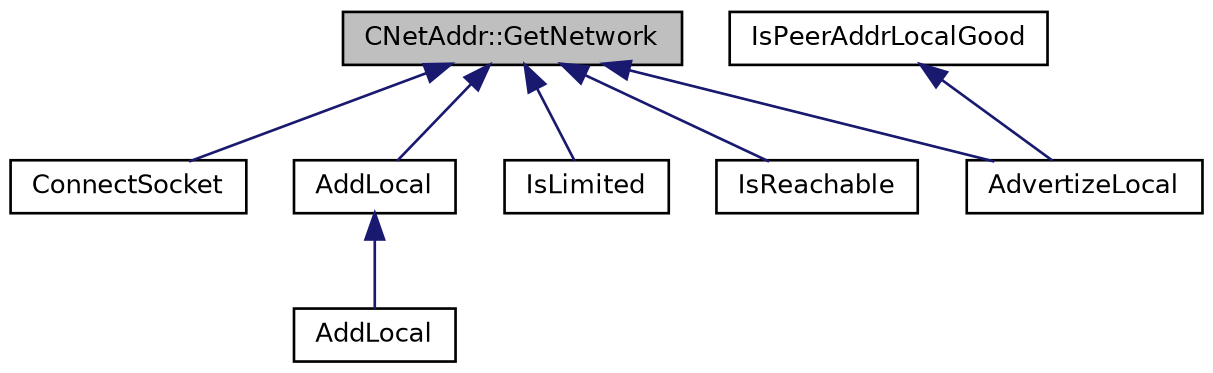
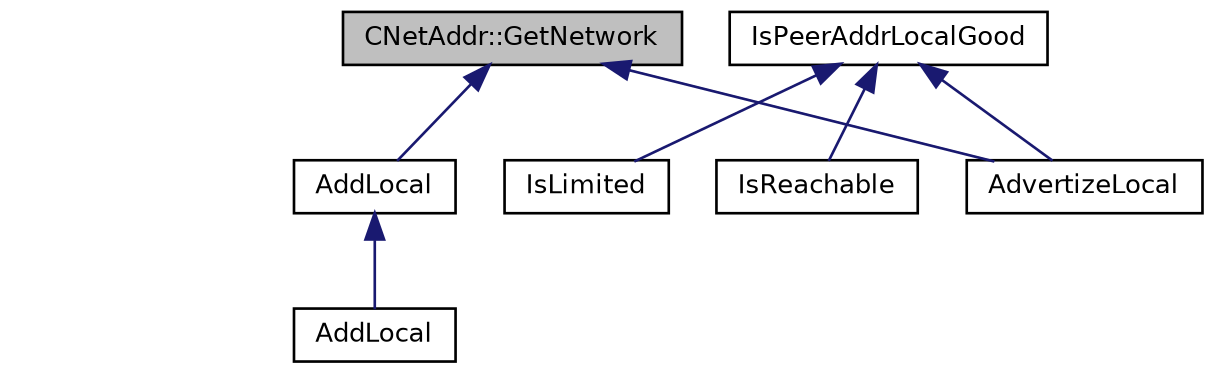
edge "IsReachable" -> "CNetAddr::GetNetwork": now "IsReachable" -> "IsPeerAddrLocalGood"
edge "IsLimited" -> "CNetAddr::GetNetwork": now "IsLimited" -> "IsPeerAddrLocalGood"
node "ConnectSocket": removed
